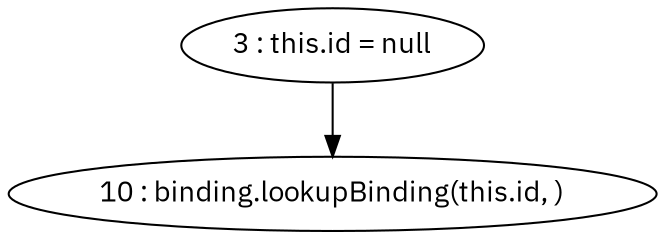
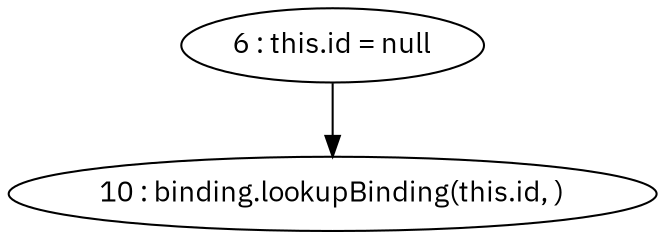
node "3 : this.id = null": label "3 : this.id = null" -> "6 : this.id = null"
